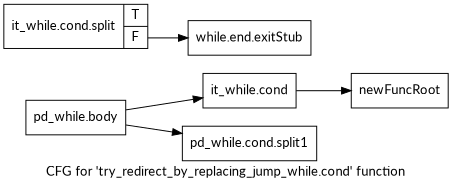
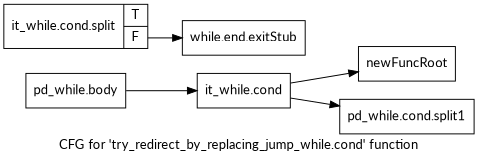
edge "pd_while.body" -> "pd_while.cond.split1": now "it_while.cond" -> "pd_while.cond.split1"
